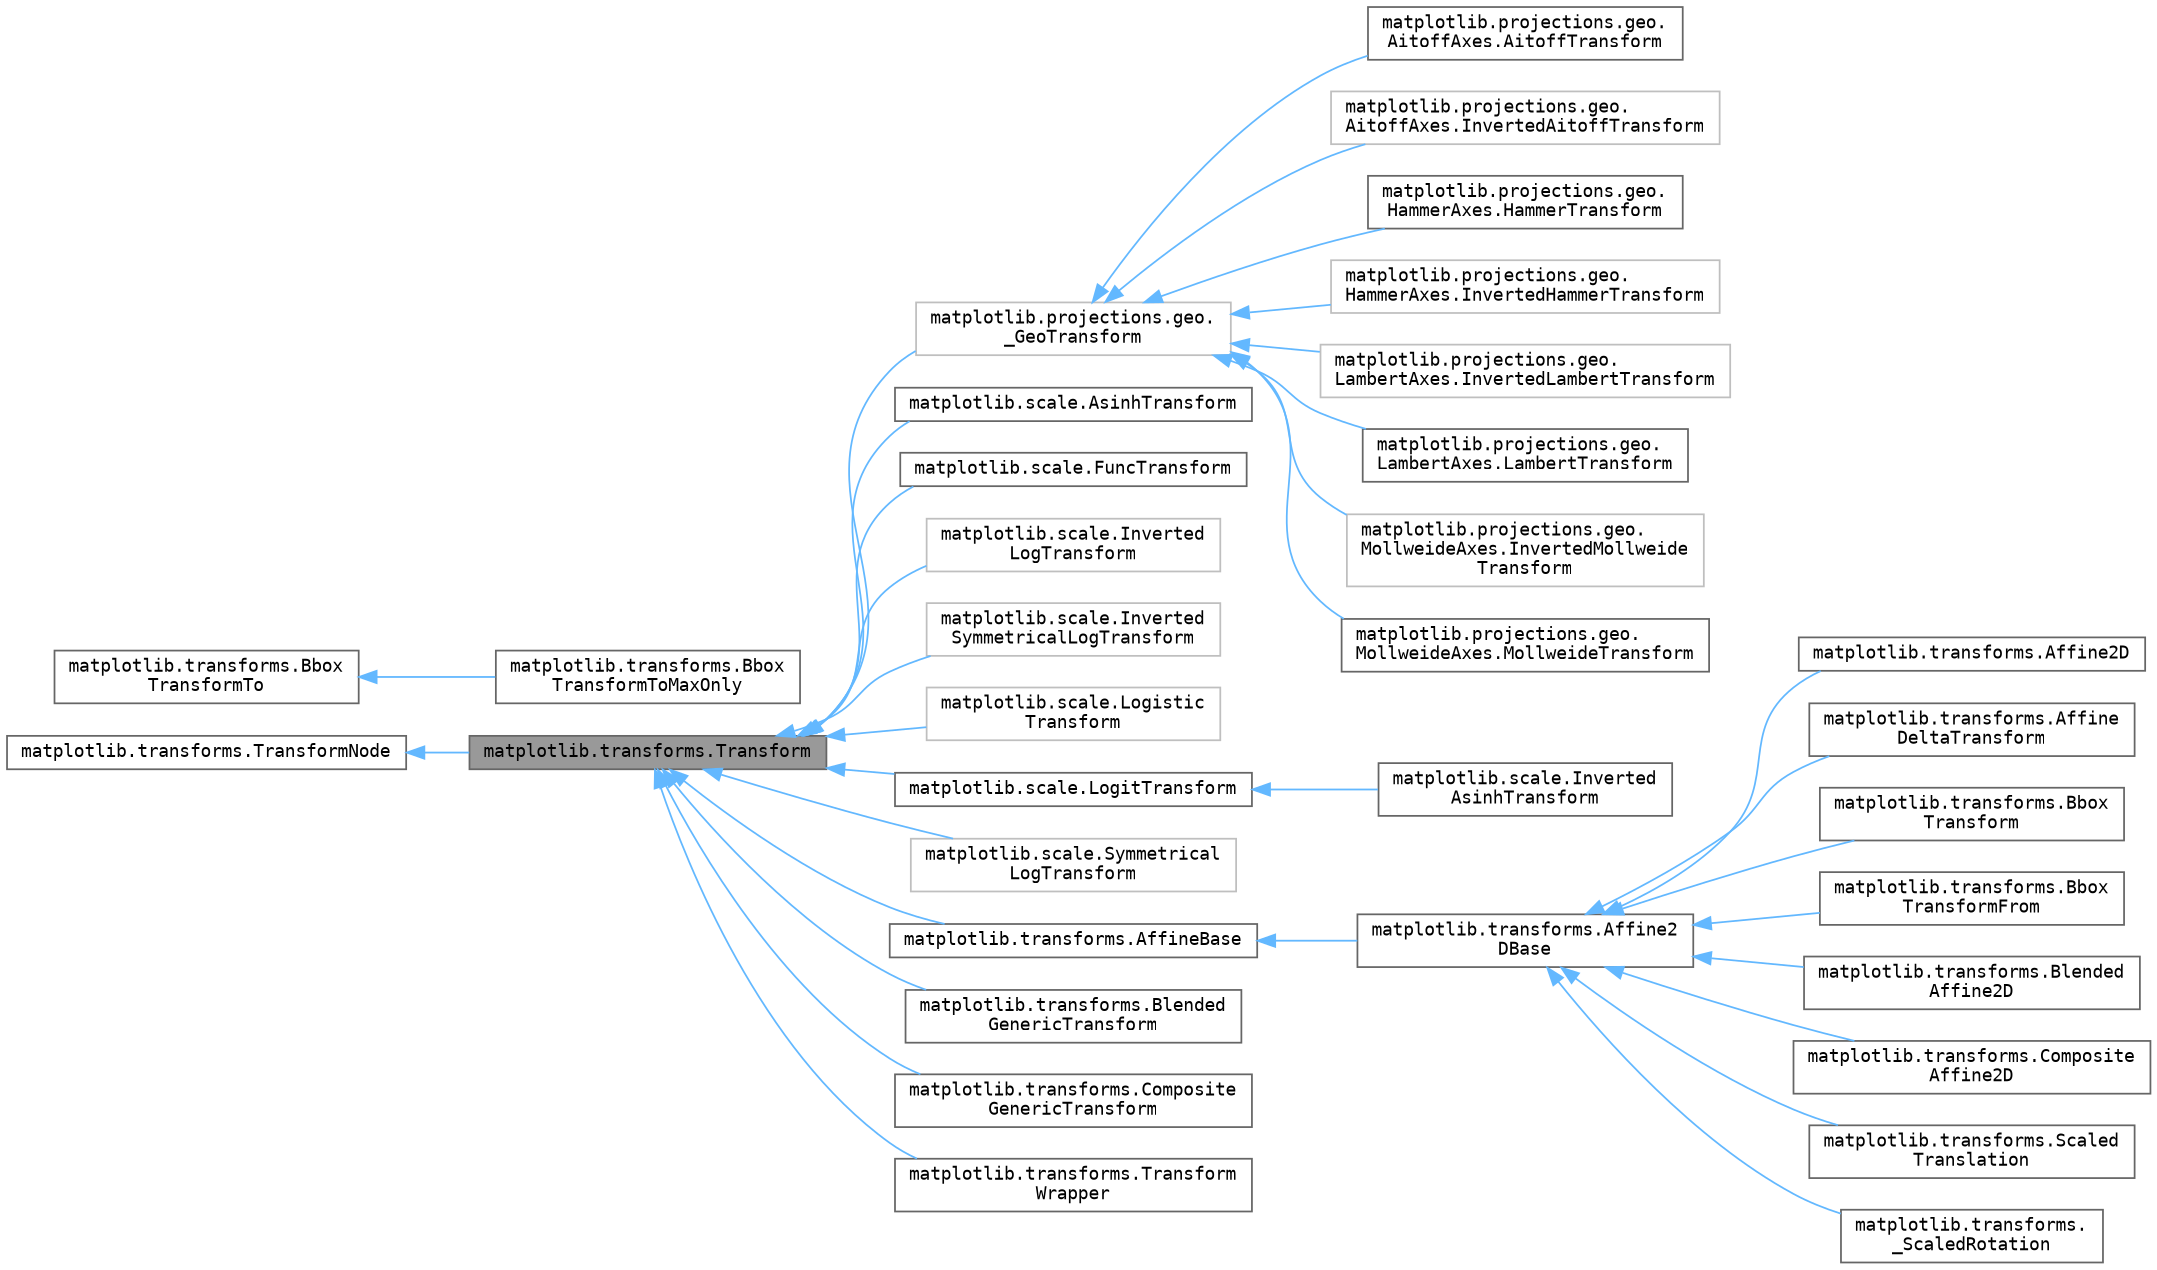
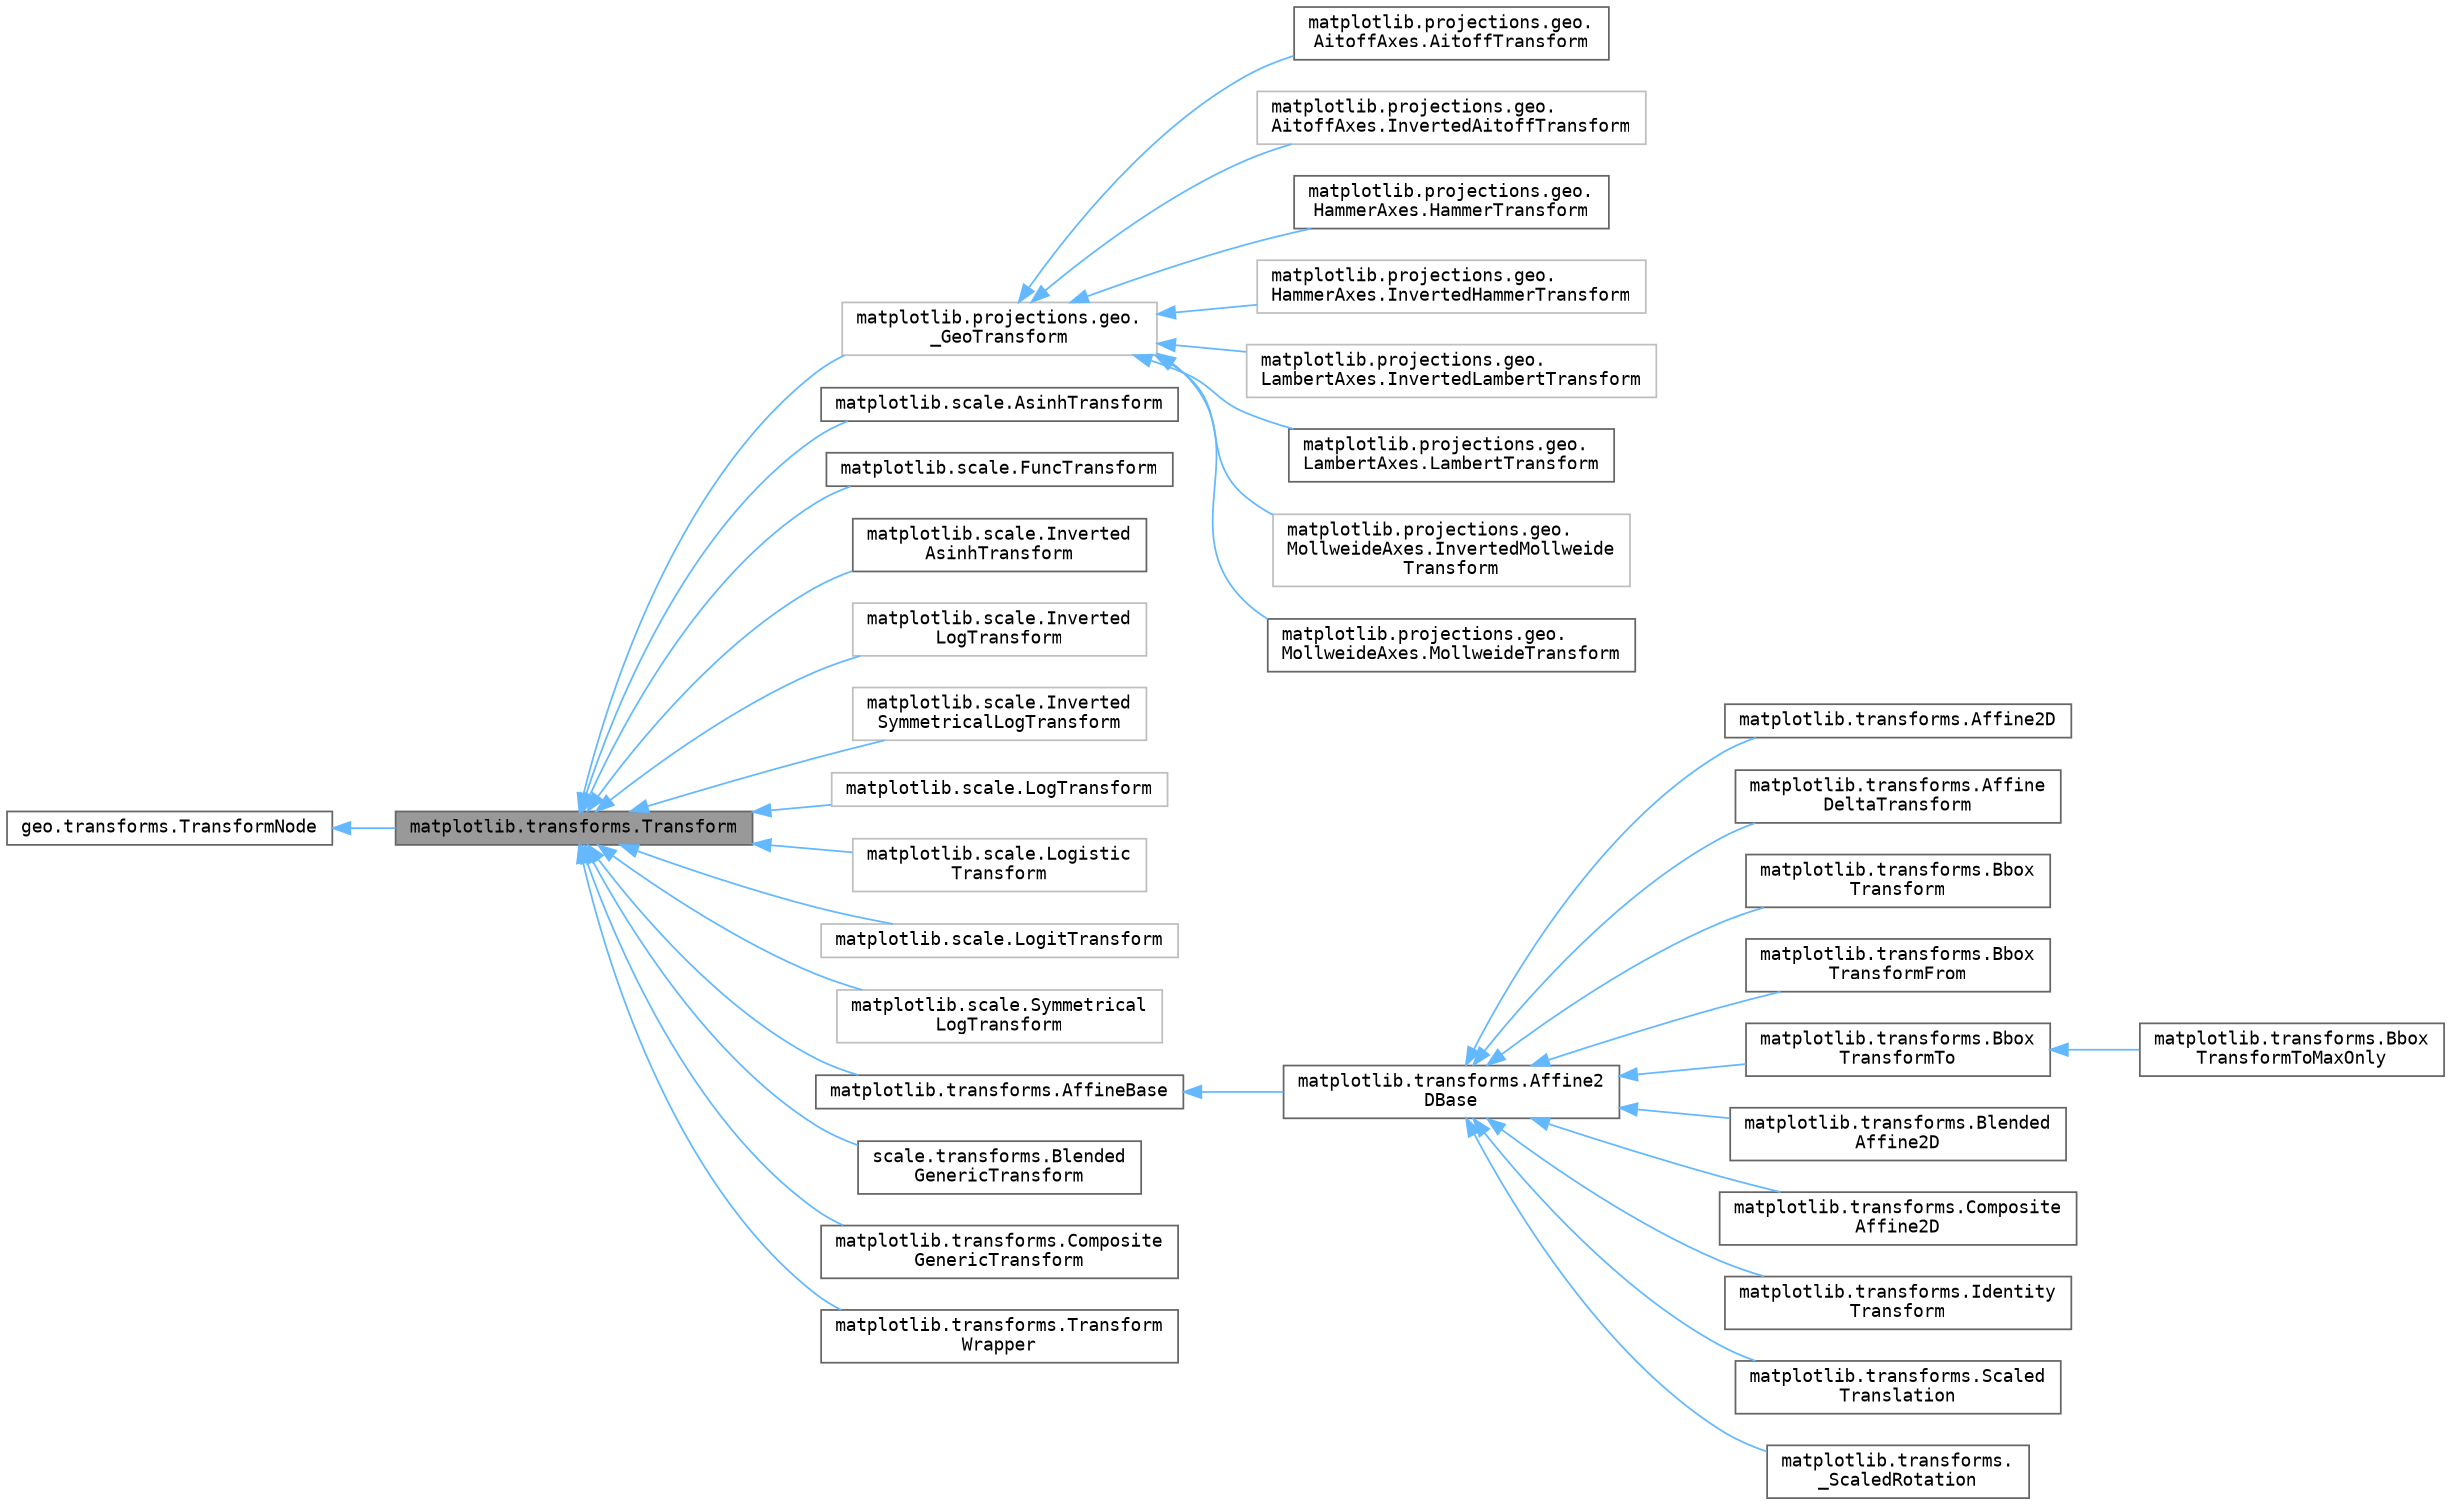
node "matplotlib.transforms.TransformNode": label "matplotlib.transforms.TransformNode" -> "geo.transforms.TransformNode"
node "matplotlib.scale.LogTransform": added
node "matplotlib.scale.LogitTransform": color gray40 -> grey75
edge "matplotlib.scale.Inverted AsinhTransform" -> "matplotlib.scale.LogitTransform": now "matplotlib.scale.Inverted AsinhTransform" -> "matplotlib.transforms.Transform"
node "matplotlib.transforms.Blended GenericTransform": label "matplotlib.transforms.Blended GenericTransform" -> "scale.transforms.Blended GenericTransform"
edge "matplotlib.transforms.Bbox TransformTo" -> "matplotlib.transforms.Affine2 DBase": added
node "matplotlib.transforms.Identity Transform": added
